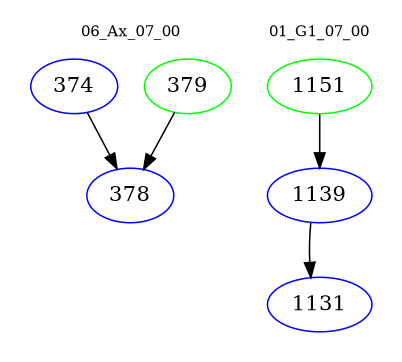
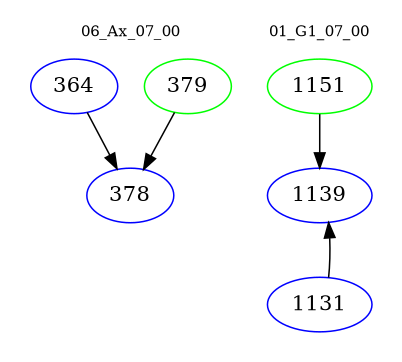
node "374": label "374" -> "364"
edge "1139" -> "1131": reversed
